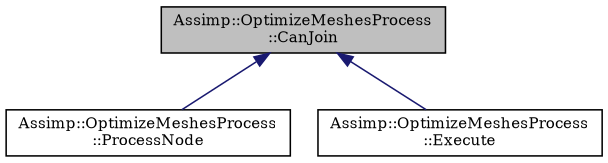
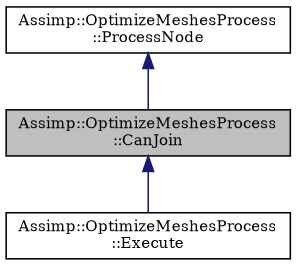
edge "Assimp::OptimizeMeshesProcess ::ProcessNode" -> "Assimp::OptimizeMeshesProcess ::CanJoin": reversed
